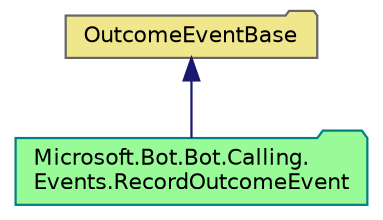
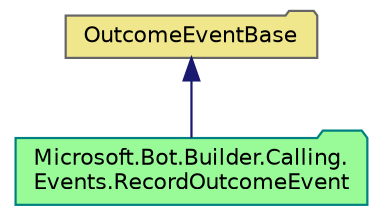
node "Microsoft.Bot.Bot.Calling. Events.RecordOutcomeEvent": label "Microsoft.Bot.Bot.Calling. Events.RecordOutcomeEvent" -> "Microsoft.Bot.Builder.Calling. Events.RecordOutcomeEvent"
